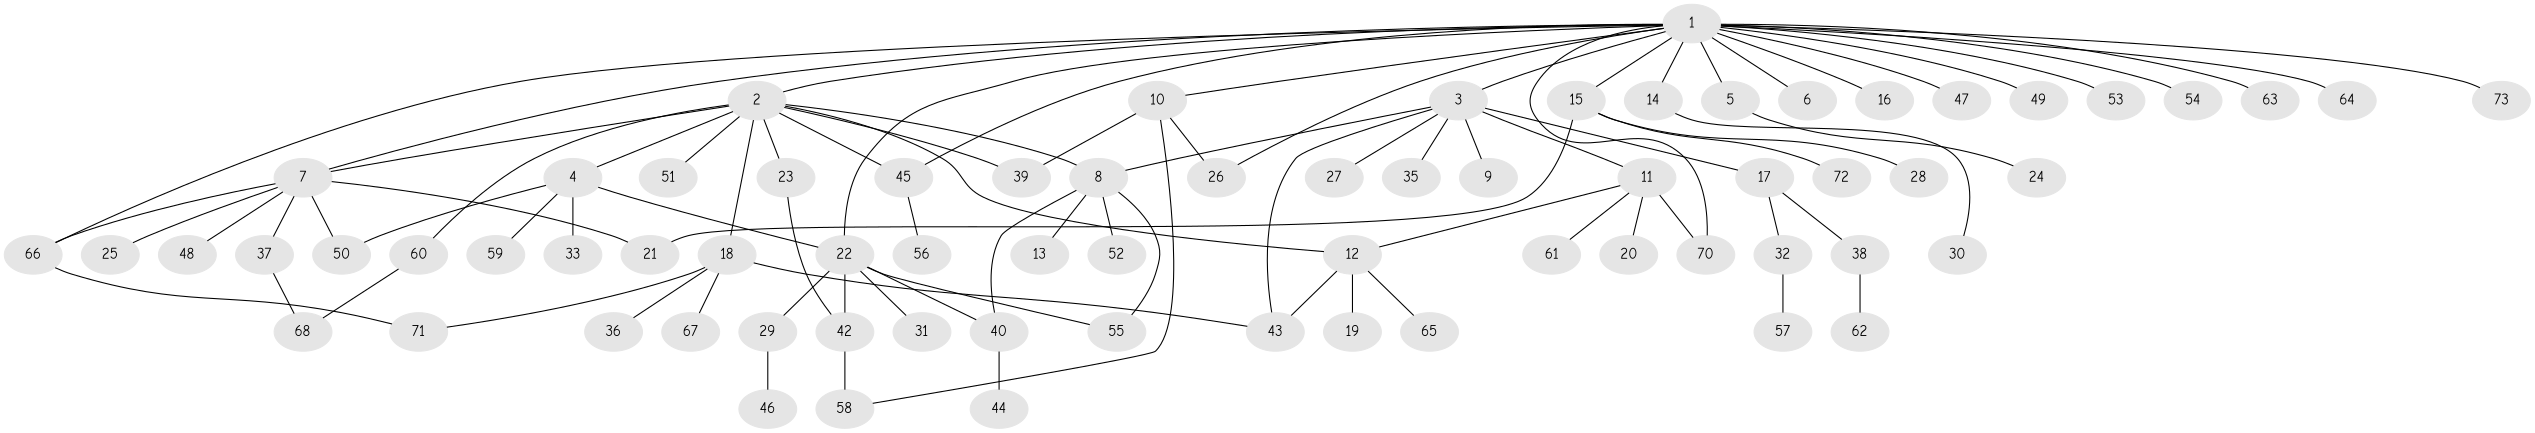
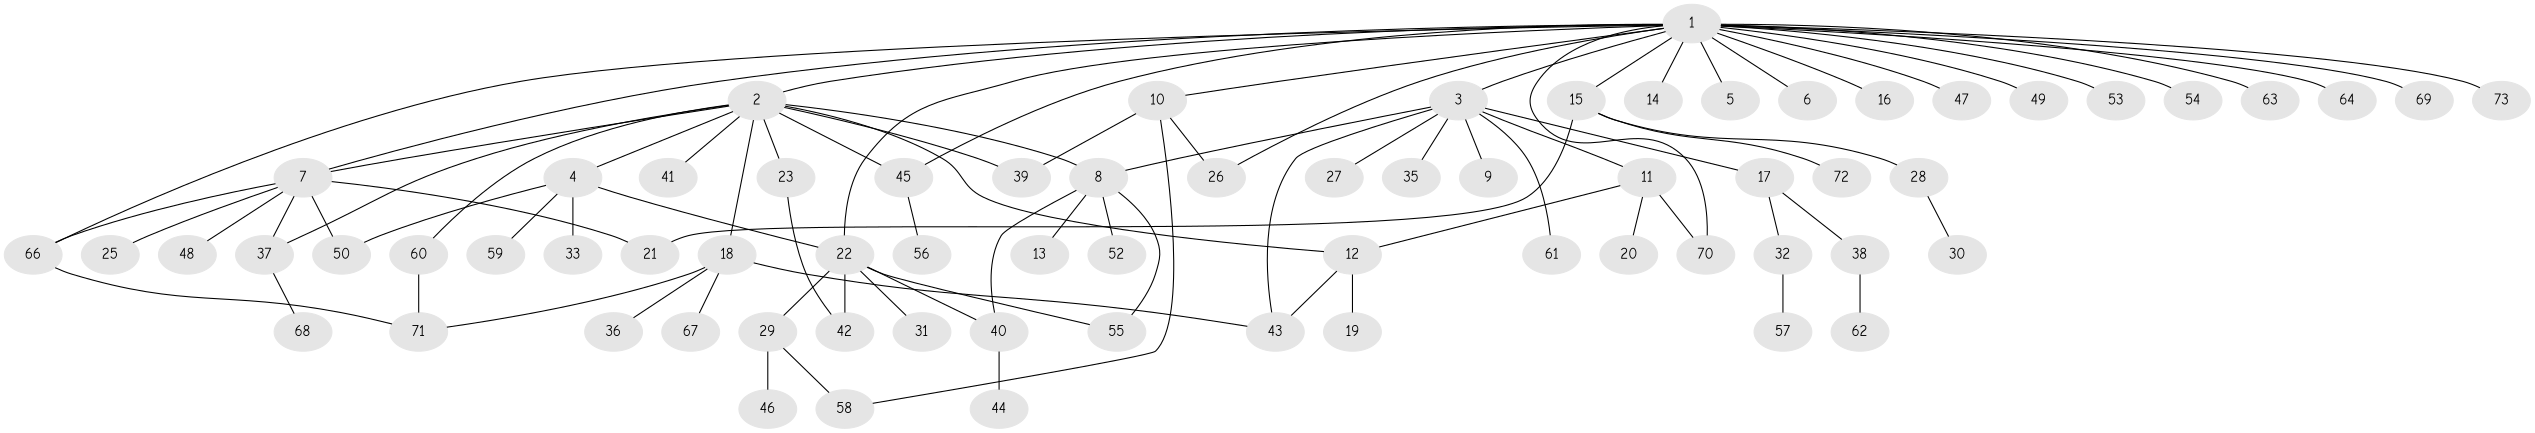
node "69": added
edge "14" -- "30": now "28" -- "30"
edge "2" -- "37": added
node "51": label "51" -> "41"
node "24": removed
edge "11" -- "61": now "3" -- "61"
edge "60" -- "68": now "60" -- "71"
node "65": removed
edge "42" -- "58": now "29" -- "58"
